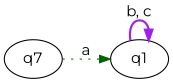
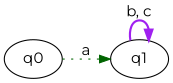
node "q7": label "q7" -> "q0"
